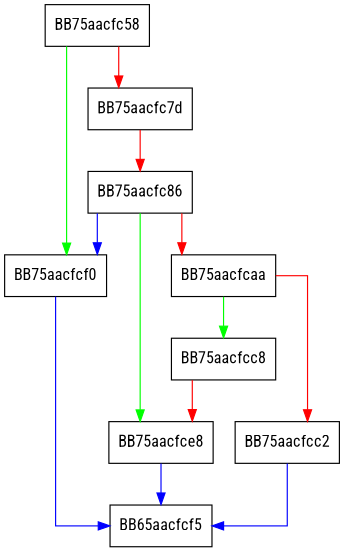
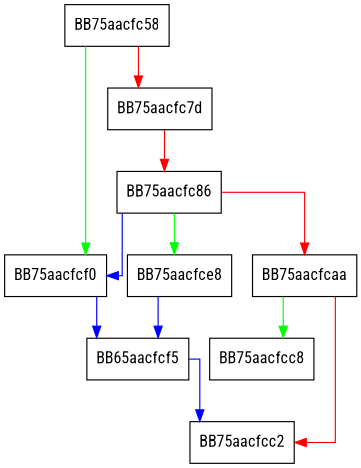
edge "BB75aacfcc8" -> "BB75aacfce8": removed
edge "BB75aacfcc2" -> "BB65aacfcf5": reversed
